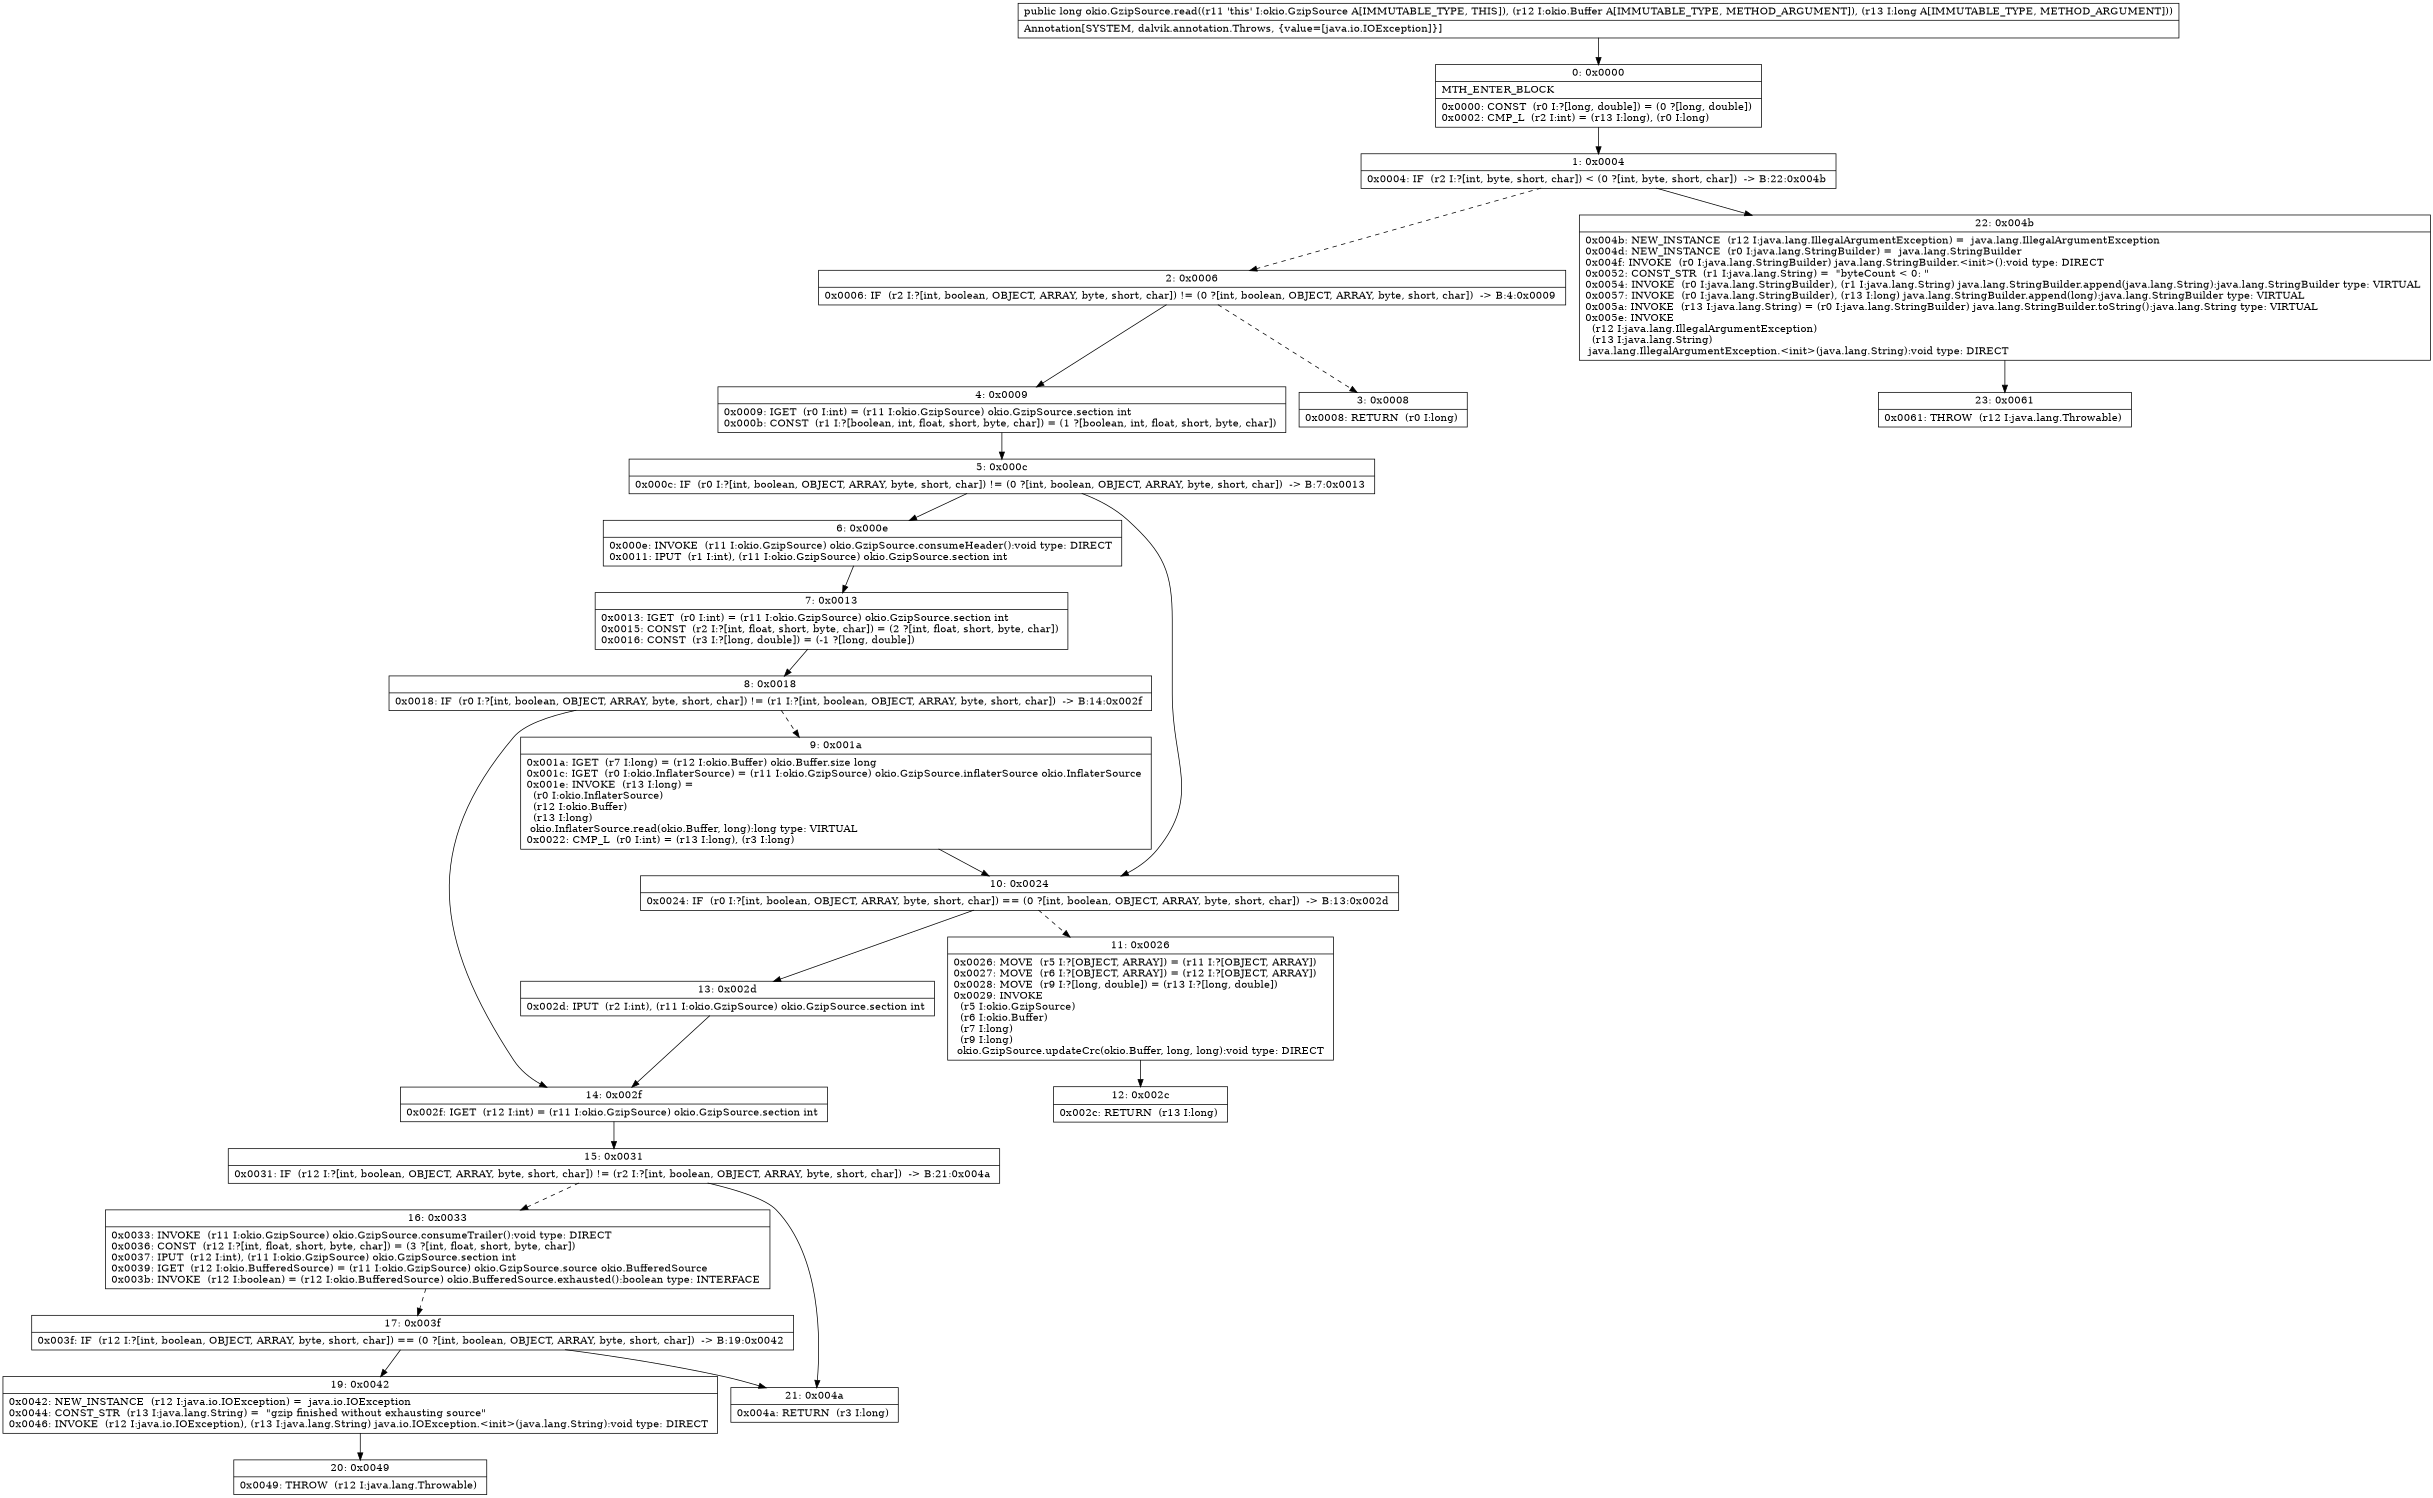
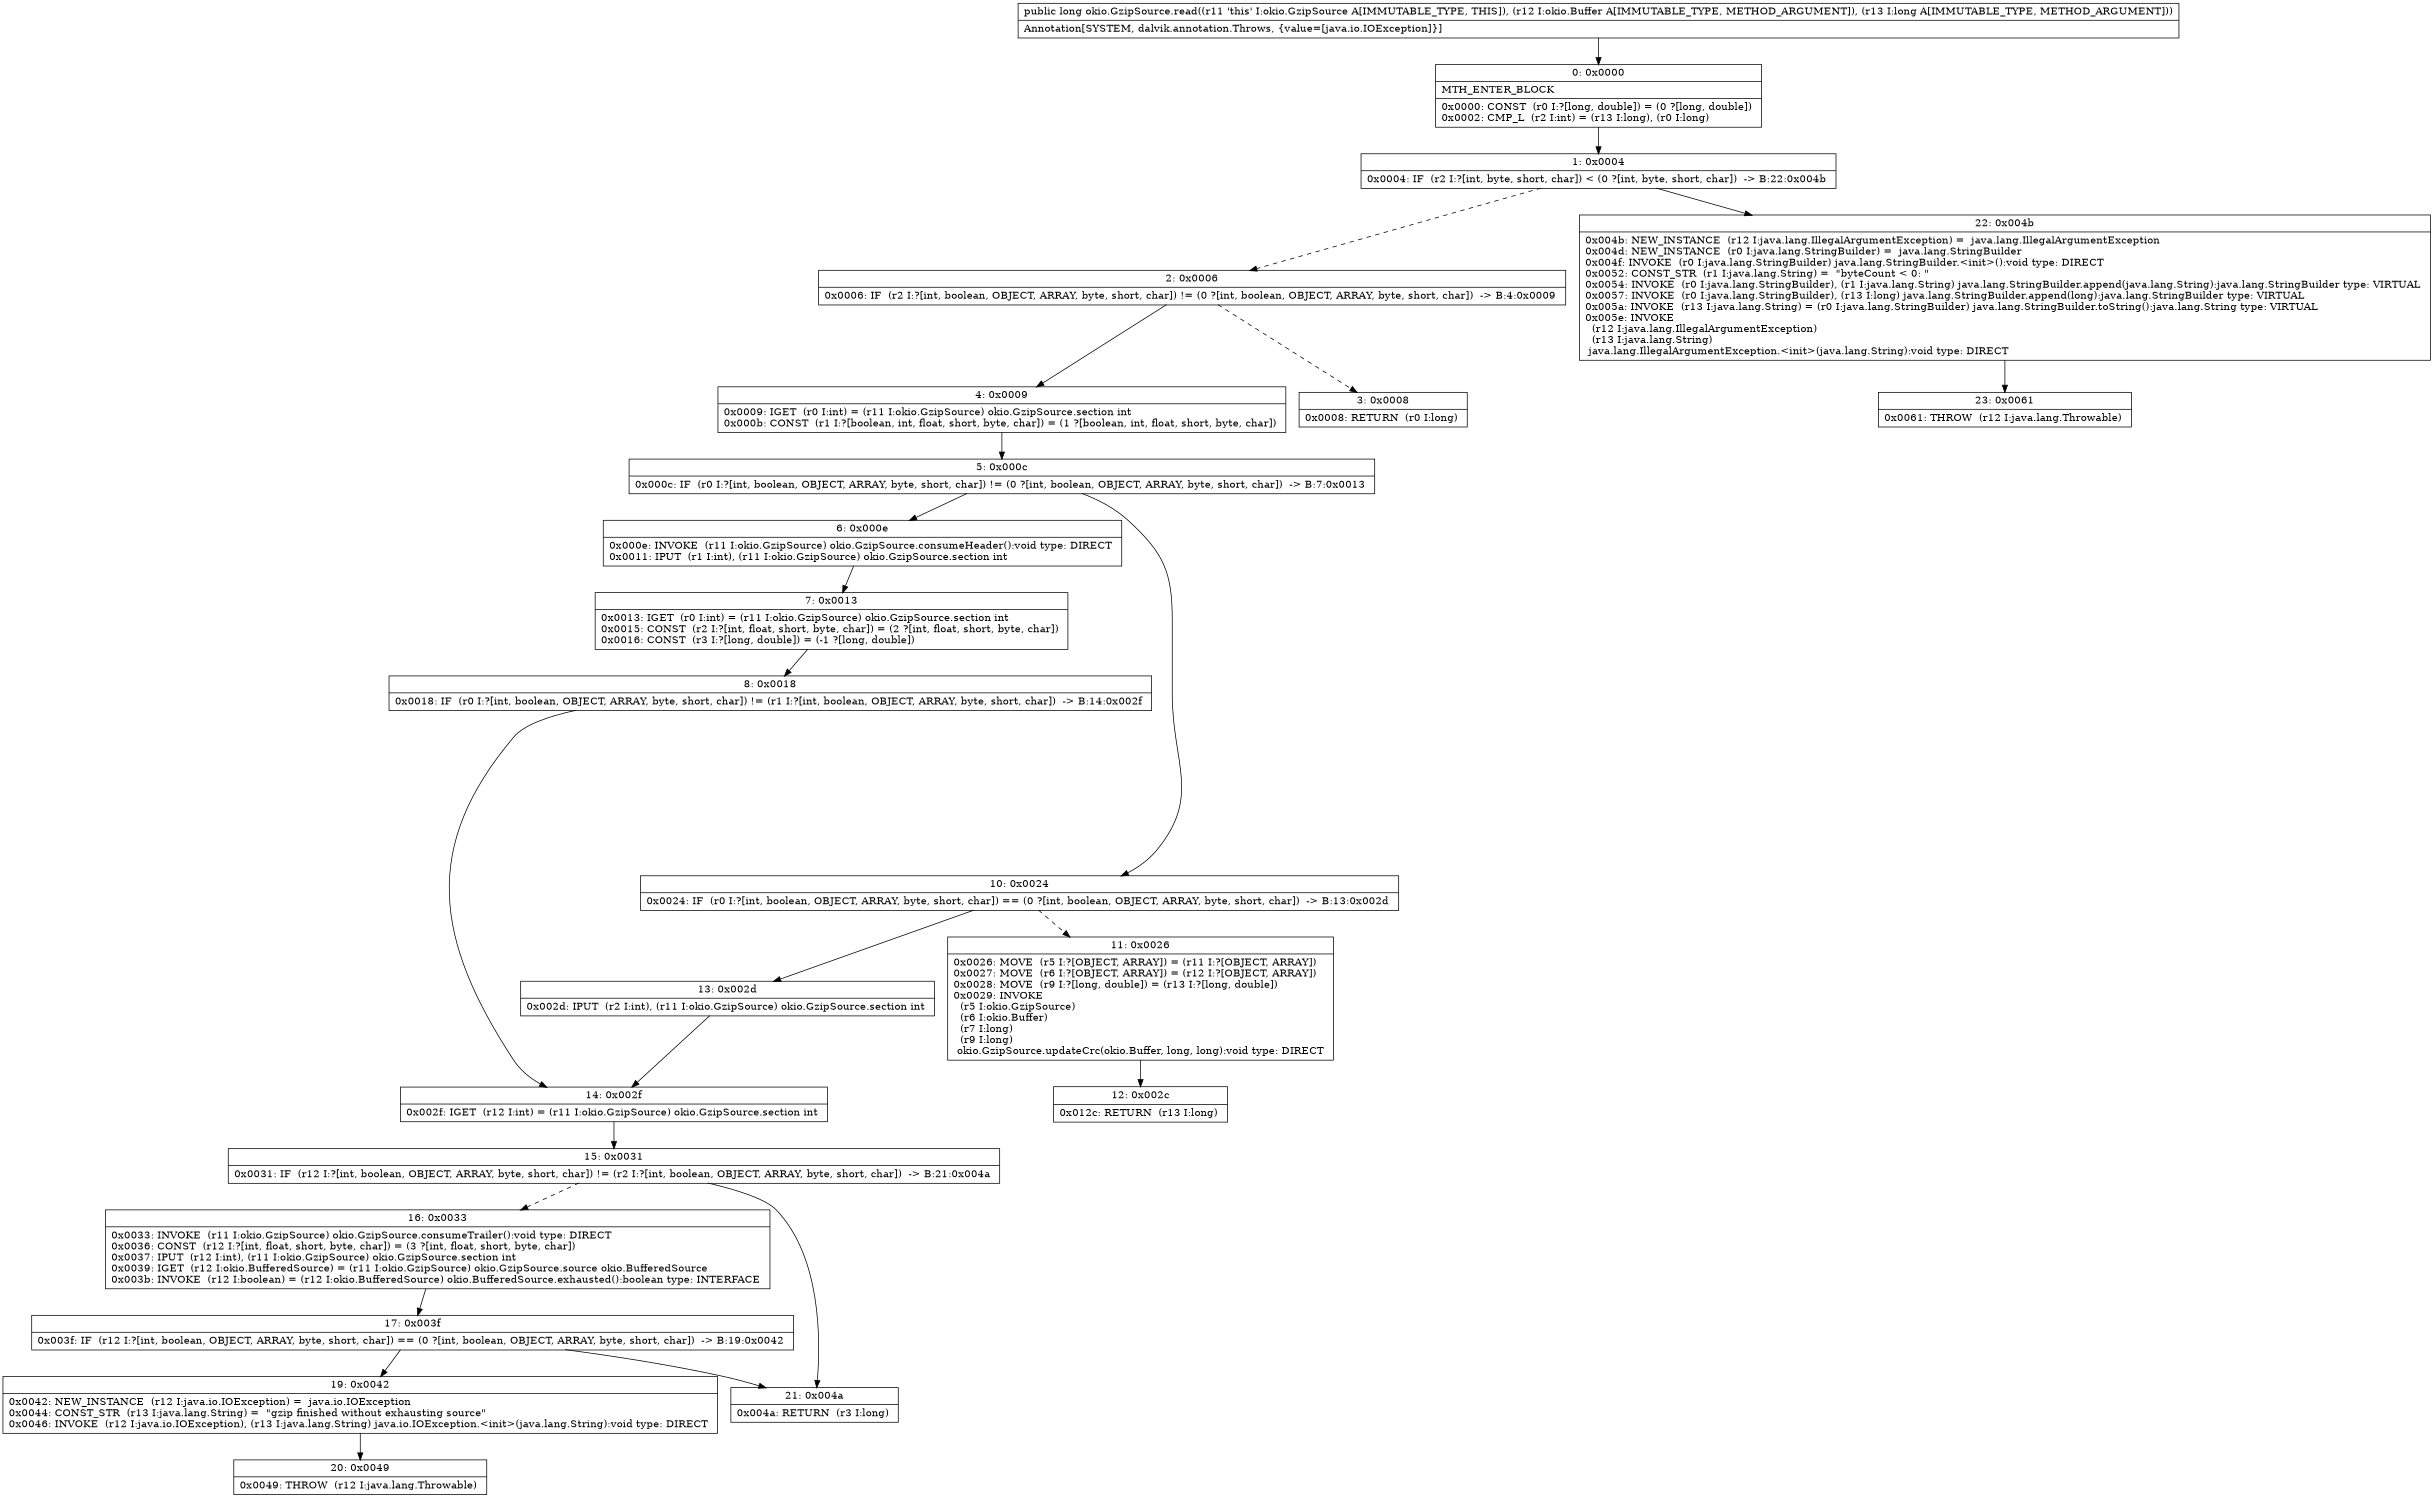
node "9: 0x001a": removed
node "12: 0x002c": text "0x002c: RETURN  (r13 I:long)" -> "0x012c: RETURN  (r13 I:long)"
edge "16: 0x0033" -> "17: 0x003f": style dashed -> solid
